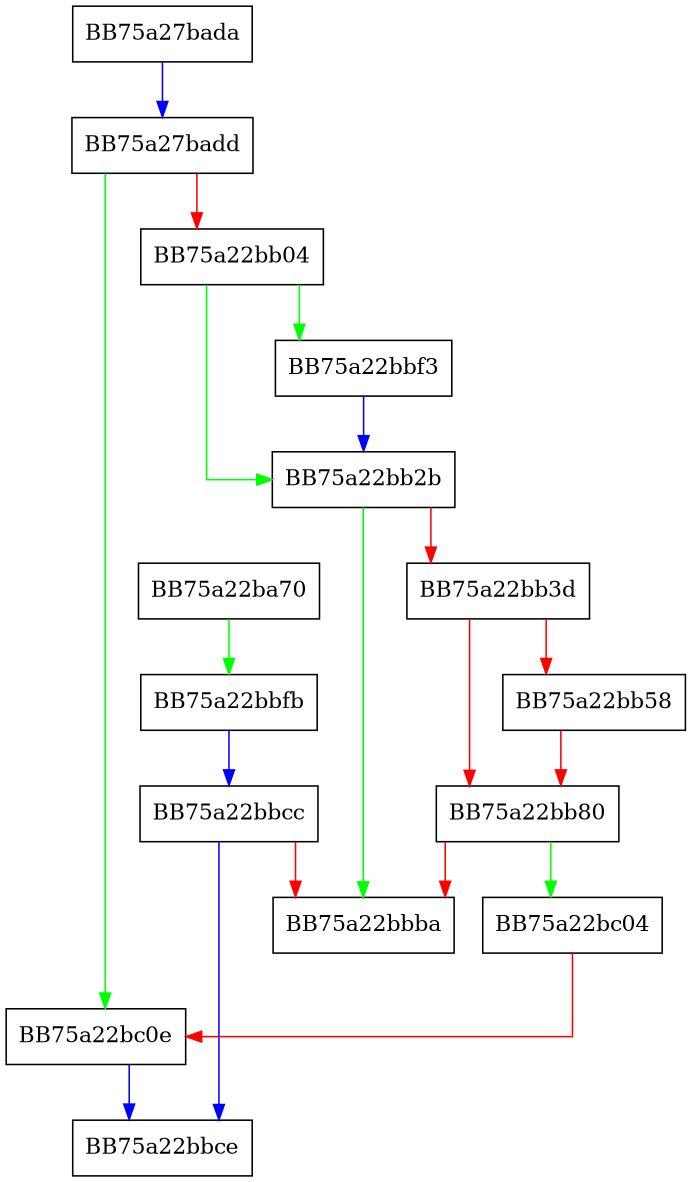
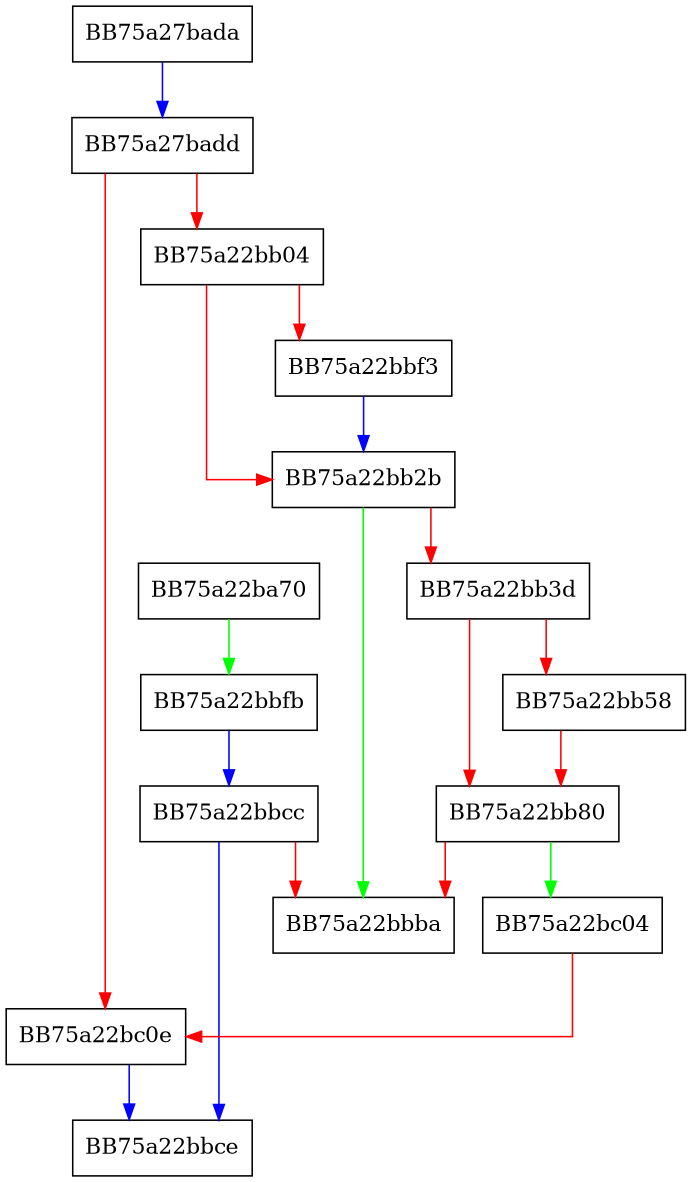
edge "BB75a22bb04" -> "BB75a22bbf3": color green -> red
edge "BB75a22bb04" -> "BB75a22bb2b": color green -> red
edge "BB75a27badd" -> "BB75a22bc0e": color green -> red
